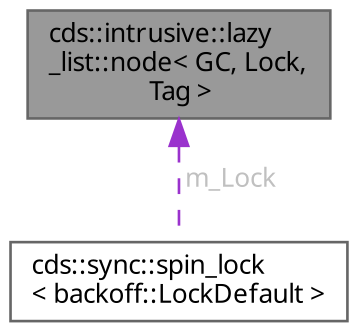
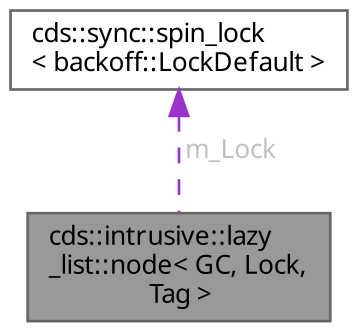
edge "cds::sync::spin_lock < backoff::LockDefault >" -> "cds::intrusive::lazy _list::node< GC, Lock, Tag >": reversed
